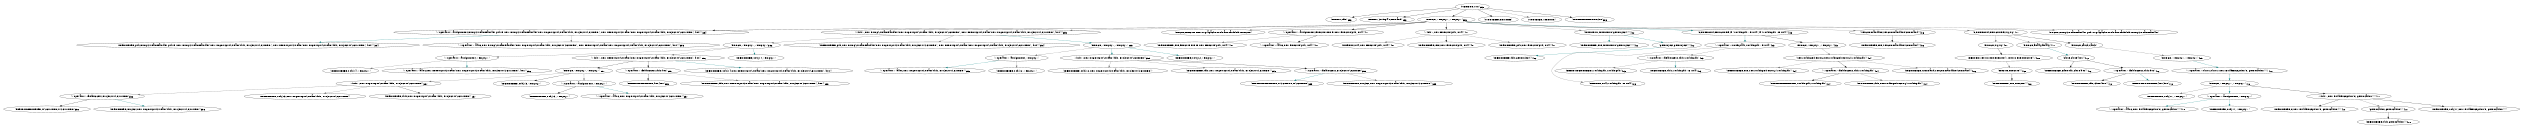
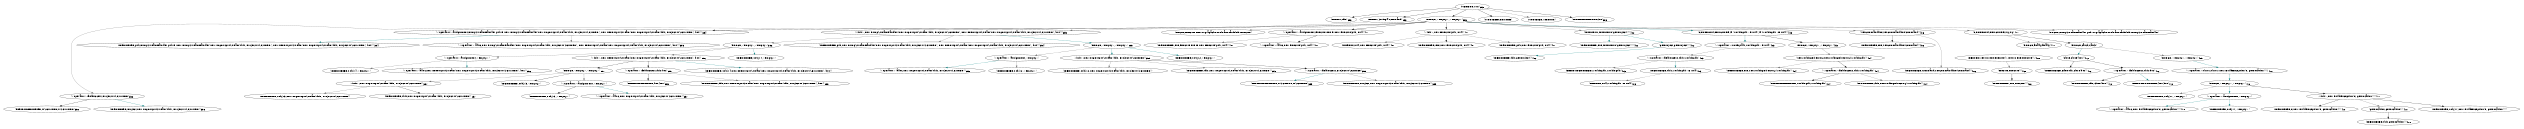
node "(BLOCK,try,try)": removed
edge "(BLOCK,finally,finally)" -> "(close,close(bos))": now "(BLOCK,catch,catch)" -> "(close,close(bos))"
edge "(<operator>.notEquals,workingdir != null)" -> "(LITERAL,null,workingdir != null)": now "(IDENTIFIER,this,workingdir != null)" -> "(LITERAL,null,workingdir != null)"
edge "(setWorkingDirectory,setWorkingDirectory(workingdir))" -> "(IDENTIFIER,command,setCommandline(command))": now "(setCommandline,setCommandline(command))" -> "(IDENTIFIER,command,setCommandline(command))"
edge "(<init>,new LogOutputStream(this, Project.MSG_WARN))" -> "(<operator>.fieldAccess,Project.MSG_WARN)": now "(PARAM,String[] command)" -> "(<operator>.fieldAccess,Project.MSG_WARN)"
